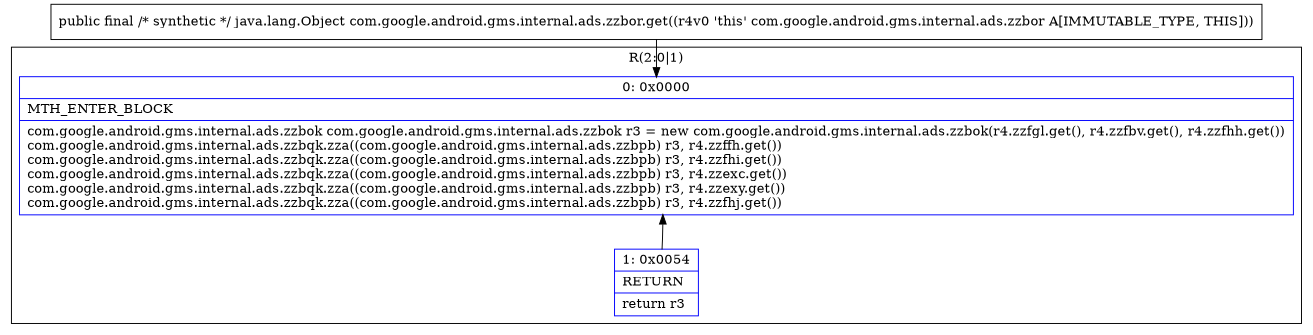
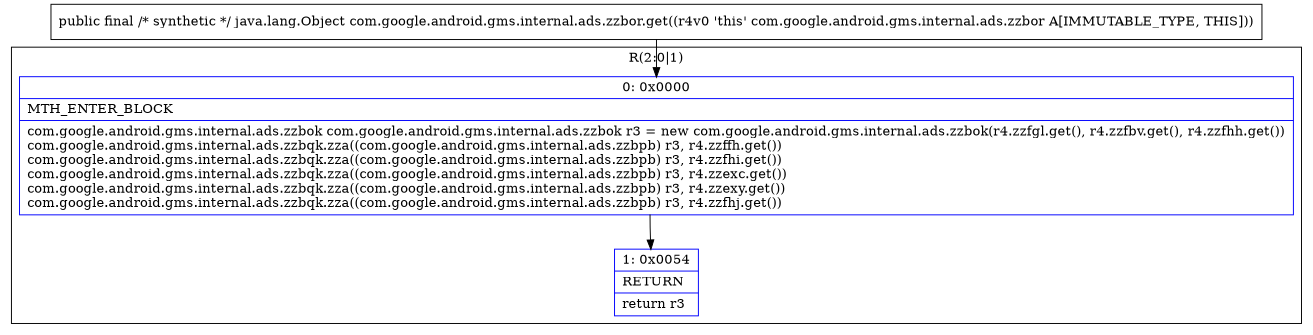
edge "1: 0x0054" -> "0: 0x0000": reversed
